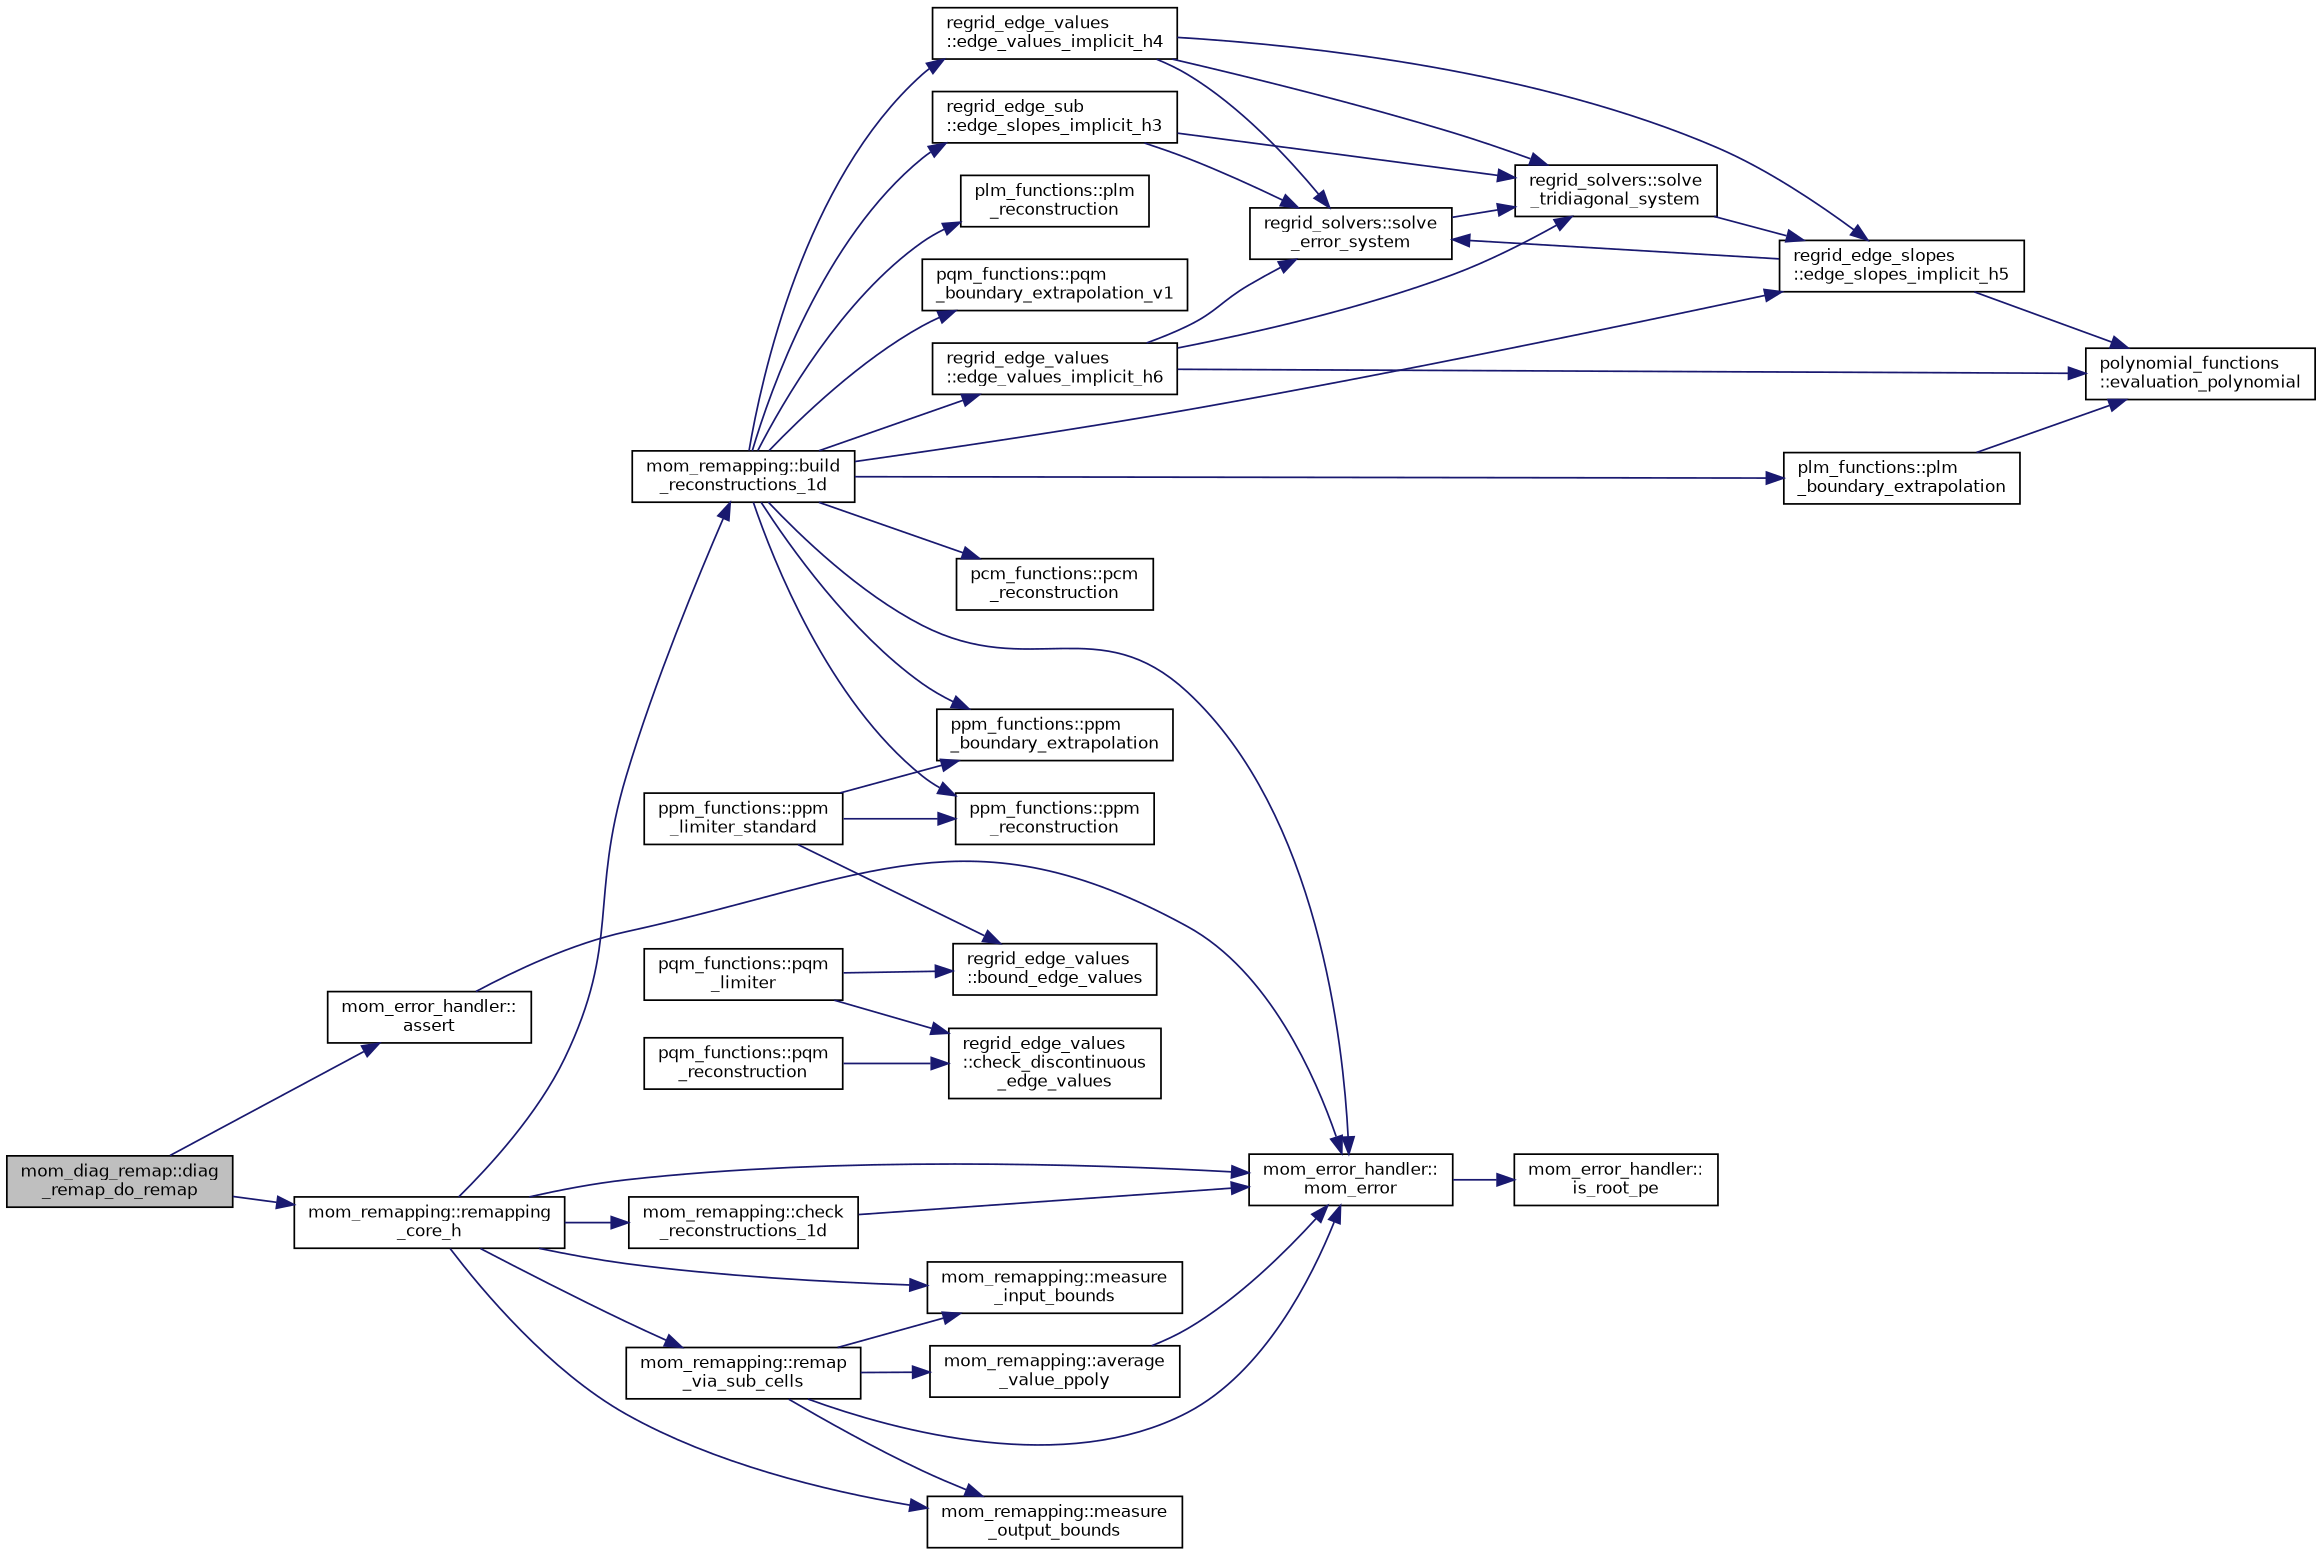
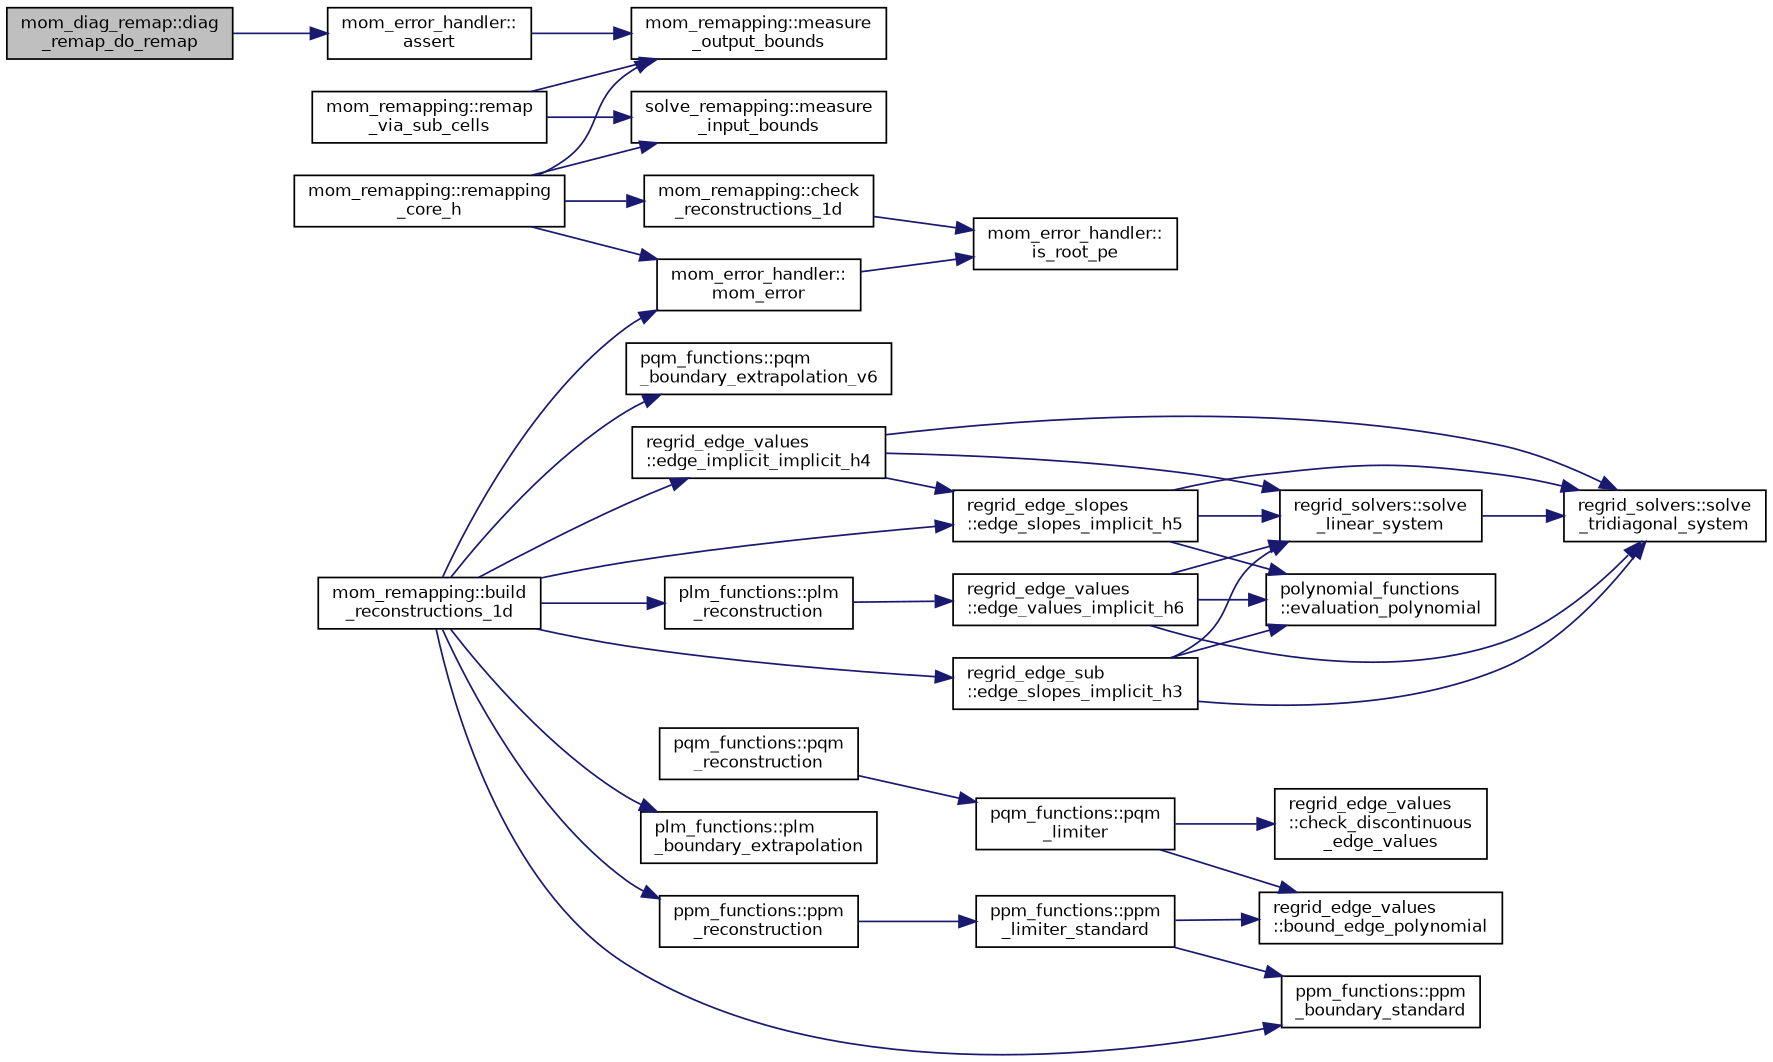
node "regrid_edge_values ::edge_values_implicit_h4": label "regrid_edge_values ::edge_values_implicit_h4" -> "regrid_edge_values ::edge_implicit_implicit_h4"
edge "regrid_solvers::solve _tridiagonal_system" -> "regrid_edge_slopes ::edge_slopes_implicit_h5": reversed
node "regrid_solvers::solve _error_system": label "regrid_solvers::solve _error_system" -> "regrid_solvers::solve _linear_system"
node "pqm_functions::pqm _boundary_extrapolation_v1": label "pqm_functions::pqm _boundary_extrapolation_v1" -> "pqm_functions::pqm _boundary_extrapolation_v6"
edge "mom_remapping::build _reconstructions_1d" -> "regrid_edge_values ::edge_values_implicit_h6": now "plm_functions::plm _reconstruction" -> "regrid_edge_values ::edge_values_implicit_h6"
edge "plm_functions::plm _boundary_extrapolation" -> "polynomial_functions ::evaluation_polynomial": now "regrid_edge_sub ::edge_slopes_implicit_h3" -> "polynomial_functions ::evaluation_polynomial"
node "pcm_functions::pcm _reconstruction": removed
node "ppm_functions::ppm _boundary_extrapolation": label "ppm_functions::ppm _boundary_extrapolation" -> "ppm_functions::ppm _boundary_standard"
edge "ppm_functions::ppm _limiter_standard" -> "ppm_functions::ppm _reconstruction": reversed
edge "mom_error_handler:: assert" -> "mom_error_handler:: mom_error": now "mom_error_handler:: assert" -> "mom_remapping::measure _output_bounds"
edge "mom_remapping::remapping _core_h" -> "mom_remapping::build _reconstructions_1d": removed
node "regrid_edge_values ::bound_edge_values": label "regrid_edge_values ::bound_edge_values" -> "regrid_edge_values ::bound_edge_polynomial"
edge "pqm_functions::pqm _reconstruction" -> "regrid_edge_values ::check_discontinuous _edge_values": now "pqm_functions::pqm _reconstruction" -> "pqm_functions::pqm _limiter"
edge "mom_diag_remap::diag _remap_do_remap" -> "mom_remapping::remapping _core_h": removed
edge "mom_remapping::check _reconstructions_1d" -> "mom_error_handler:: mom_error": now "mom_remapping::check _reconstructions_1d" -> "mom_error_handler:: is_root_pe"
node "mom_remapping::measure _input_bounds": label "mom_remapping::measure _input_bounds" -> "solve_remapping::measure _input_bounds"
edge "mom_remapping::remapping _core_h" -> "mom_remapping::remap _via_sub_cells": removed
node "mom_remapping::average _value_ppoly": removed
edge "mom_remapping::remap _via_sub_cells" -> "mom_error_handler:: mom_error": removed
